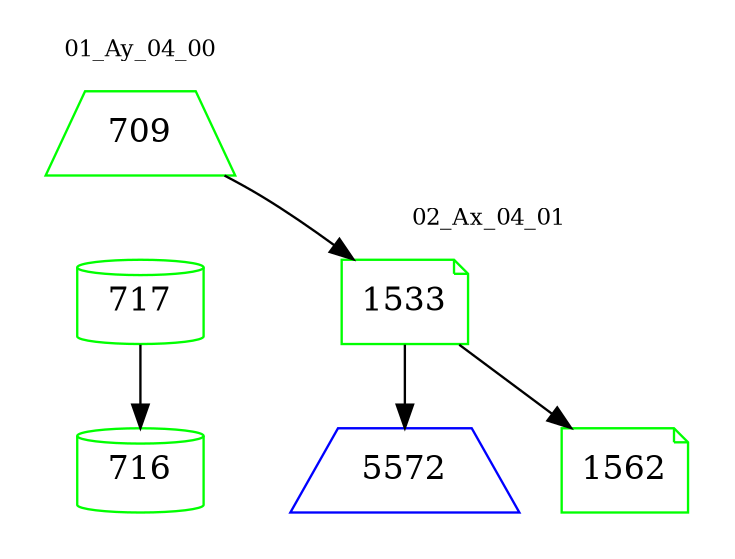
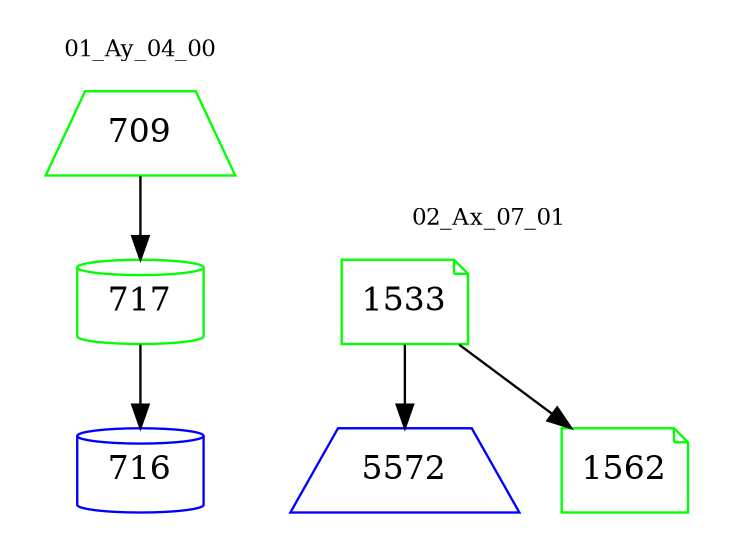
edge "709" -> "1533": now "709" -> "717"
cluster "02_Ax_04_01": label "02_Ax_04_01" -> "02_Ax_07_01"
node "716": color green -> blue
